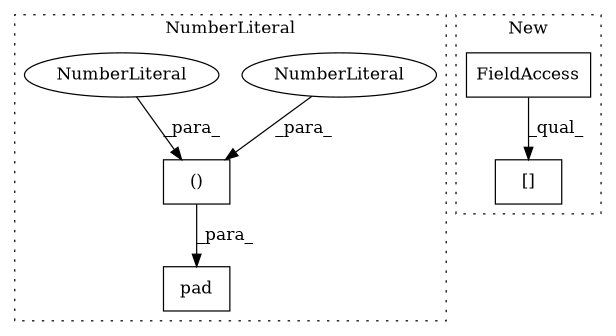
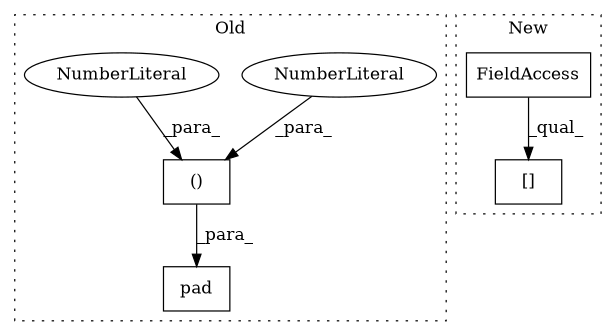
cluster "NumberLiteral": label "NumberLiteral" -> "Old"
